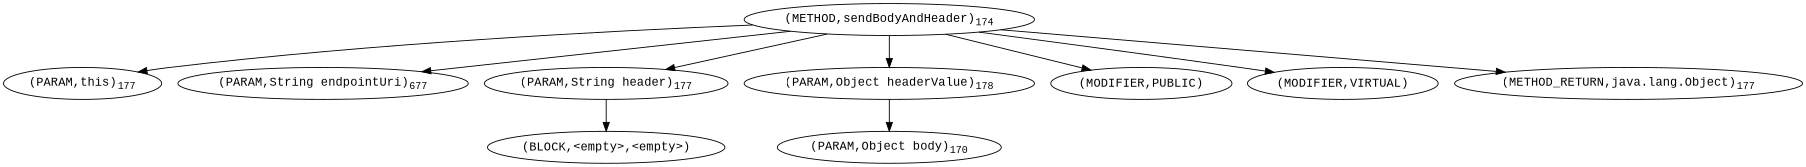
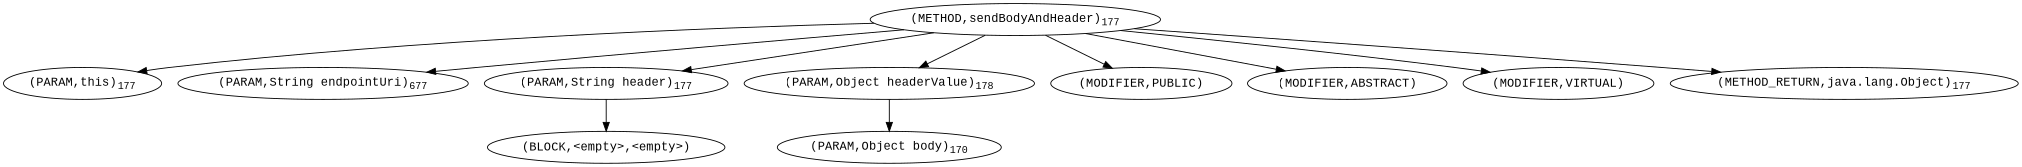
node "(METHOD,sendBodyAndHeader)": text "174" -> "177"
node "(MODIFIER,ABSTRACT)": added
